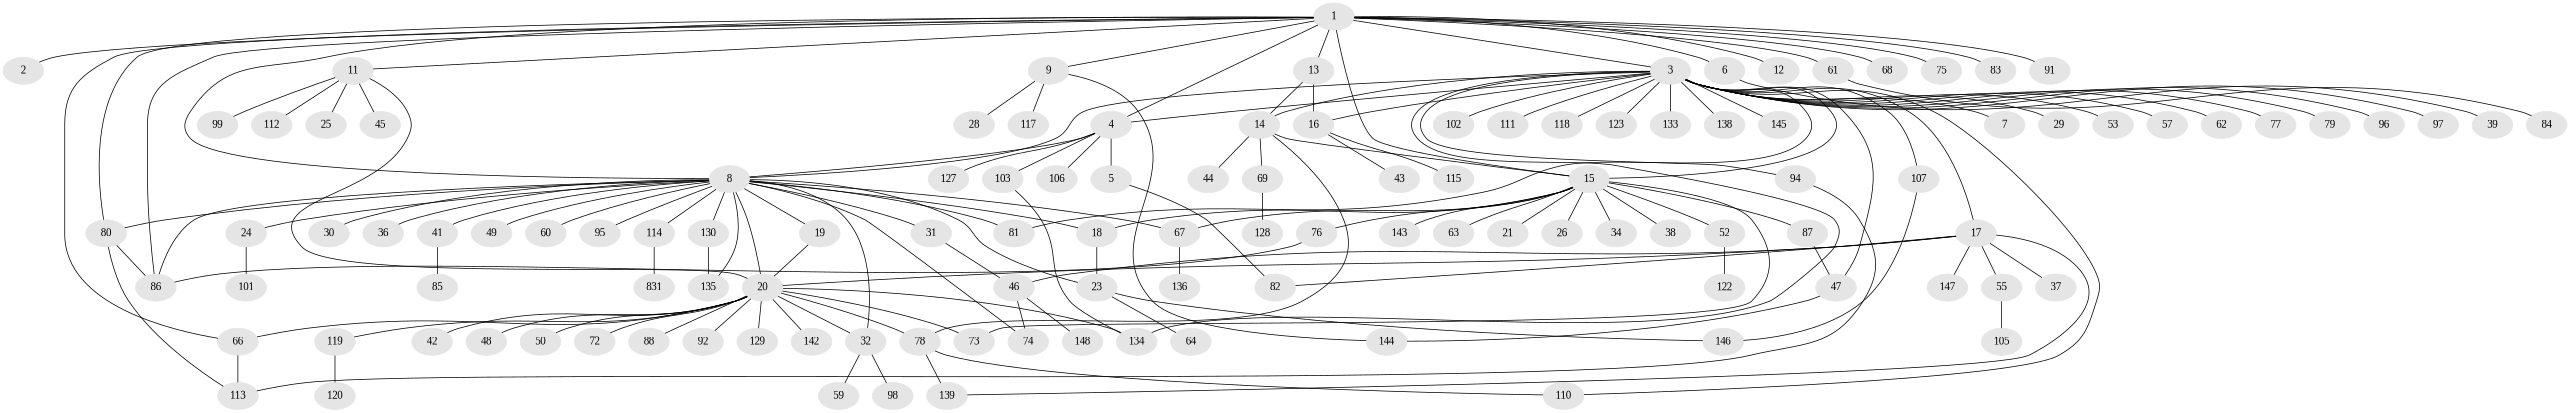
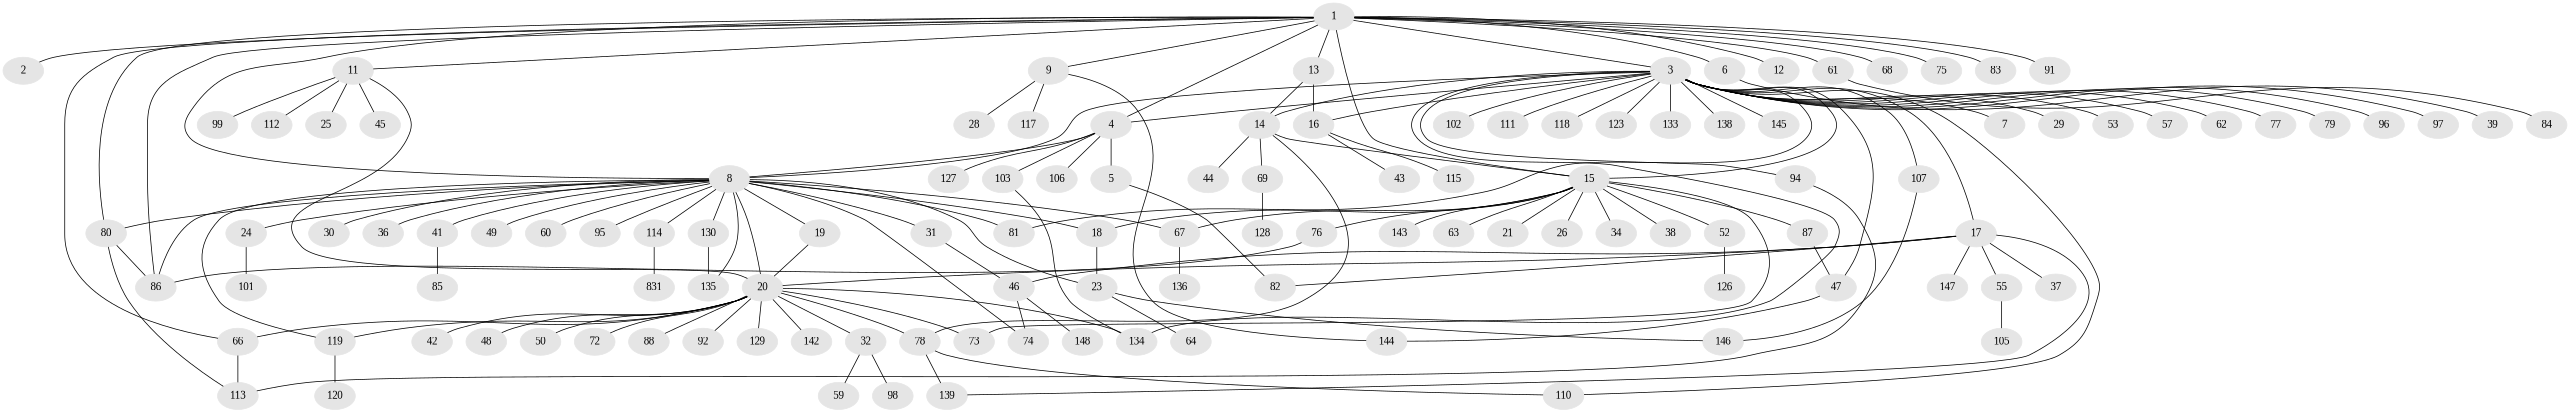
edge "8" -- "32": now "8" -- "119"
node "122": label "122" -> "126"
